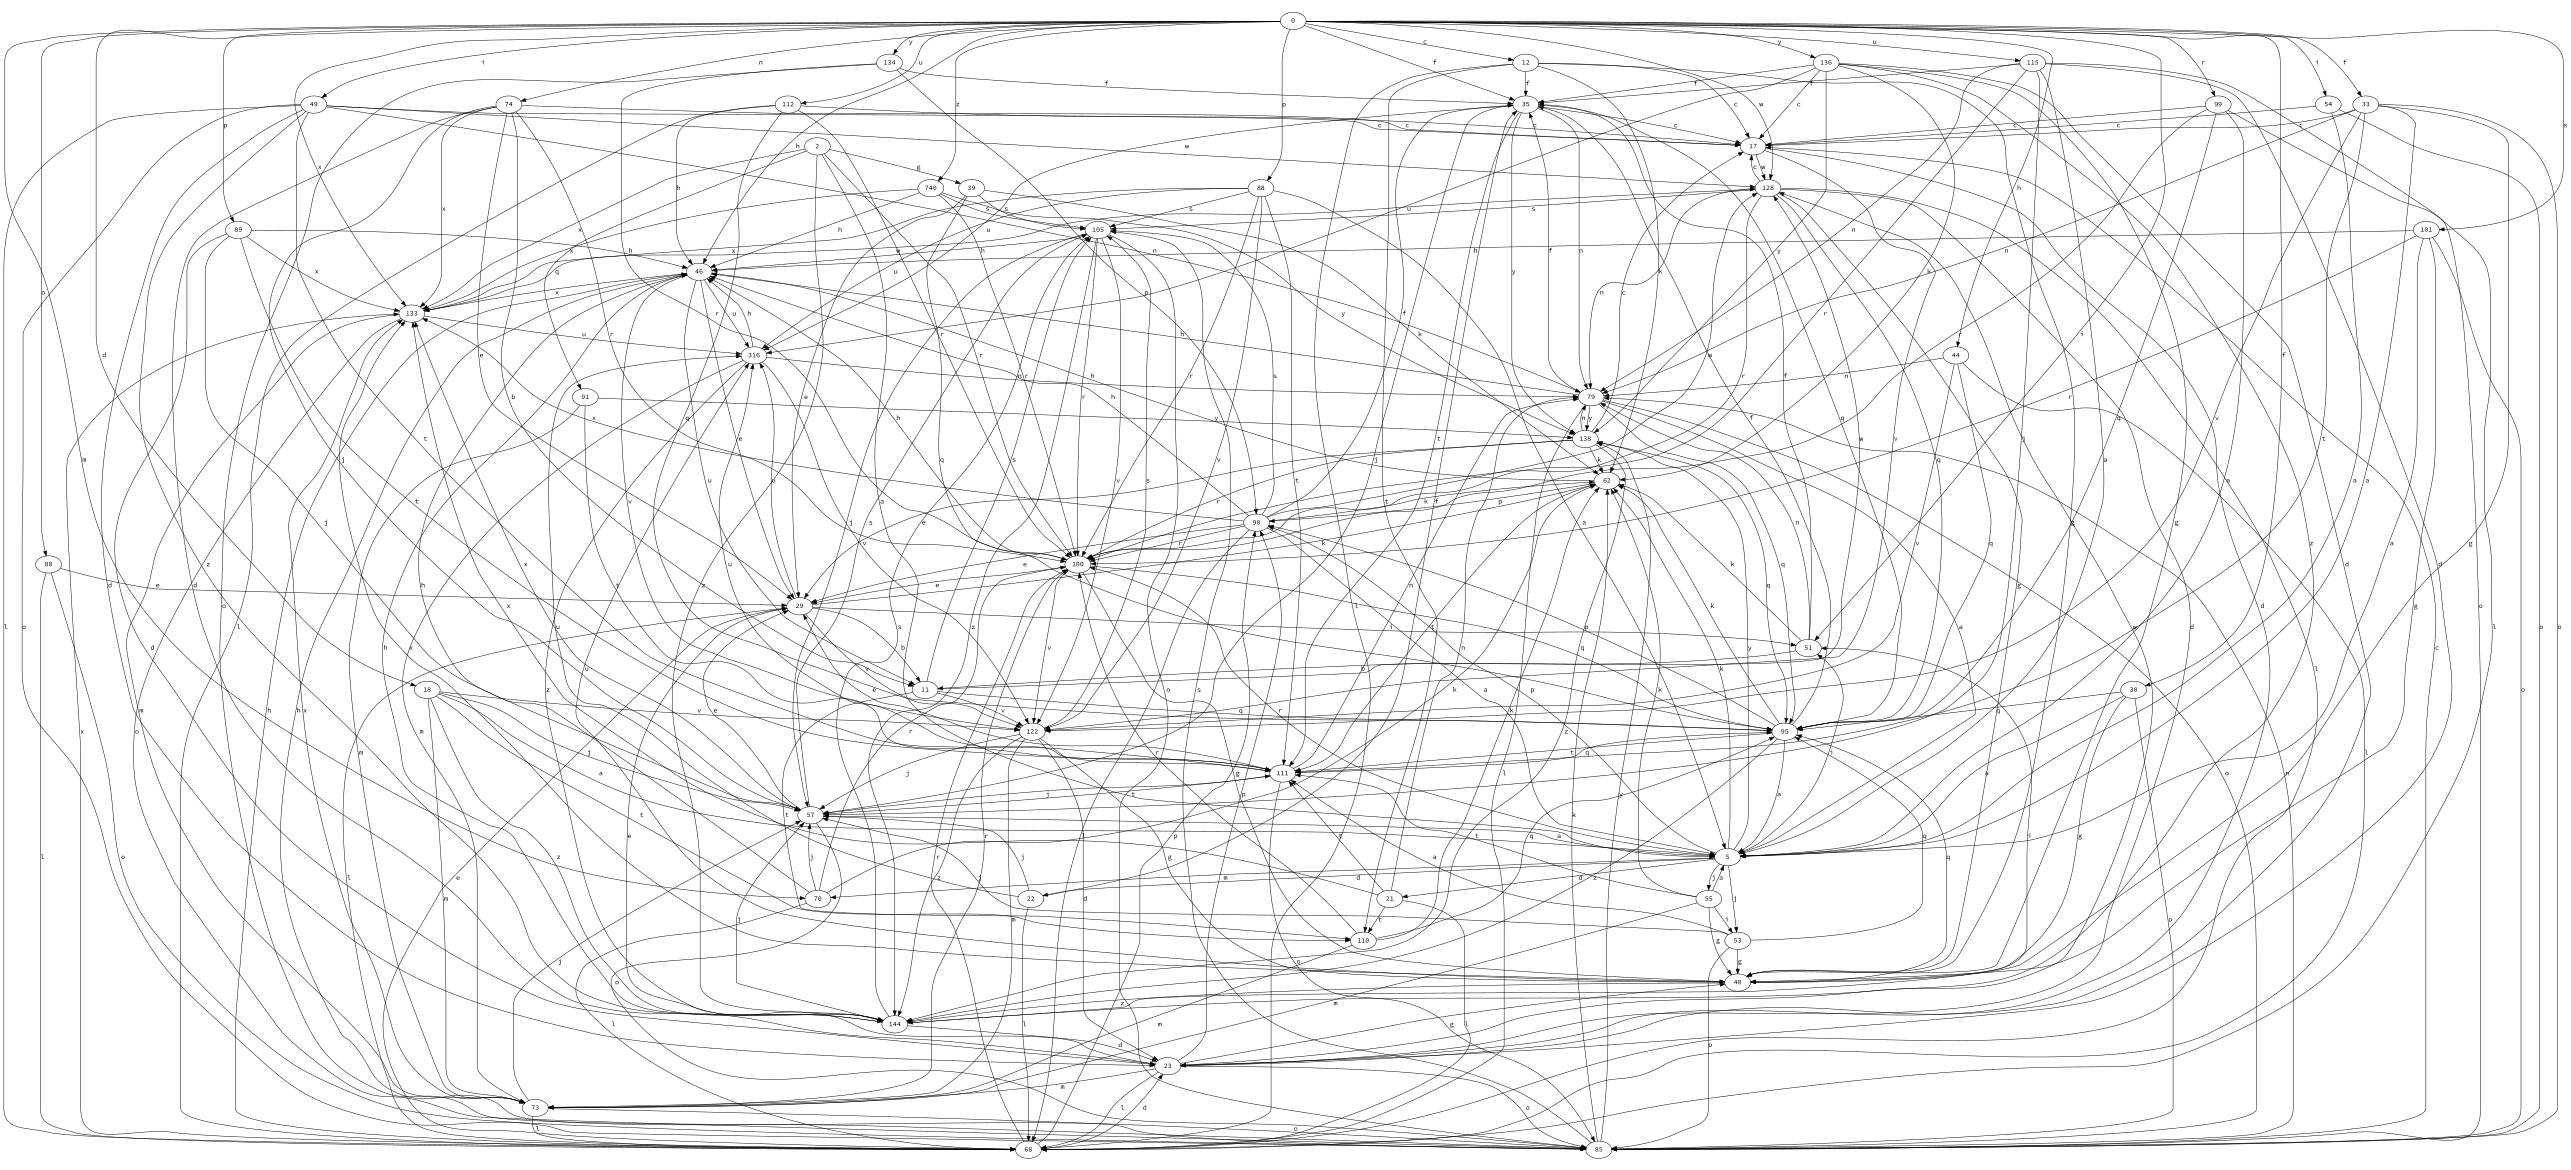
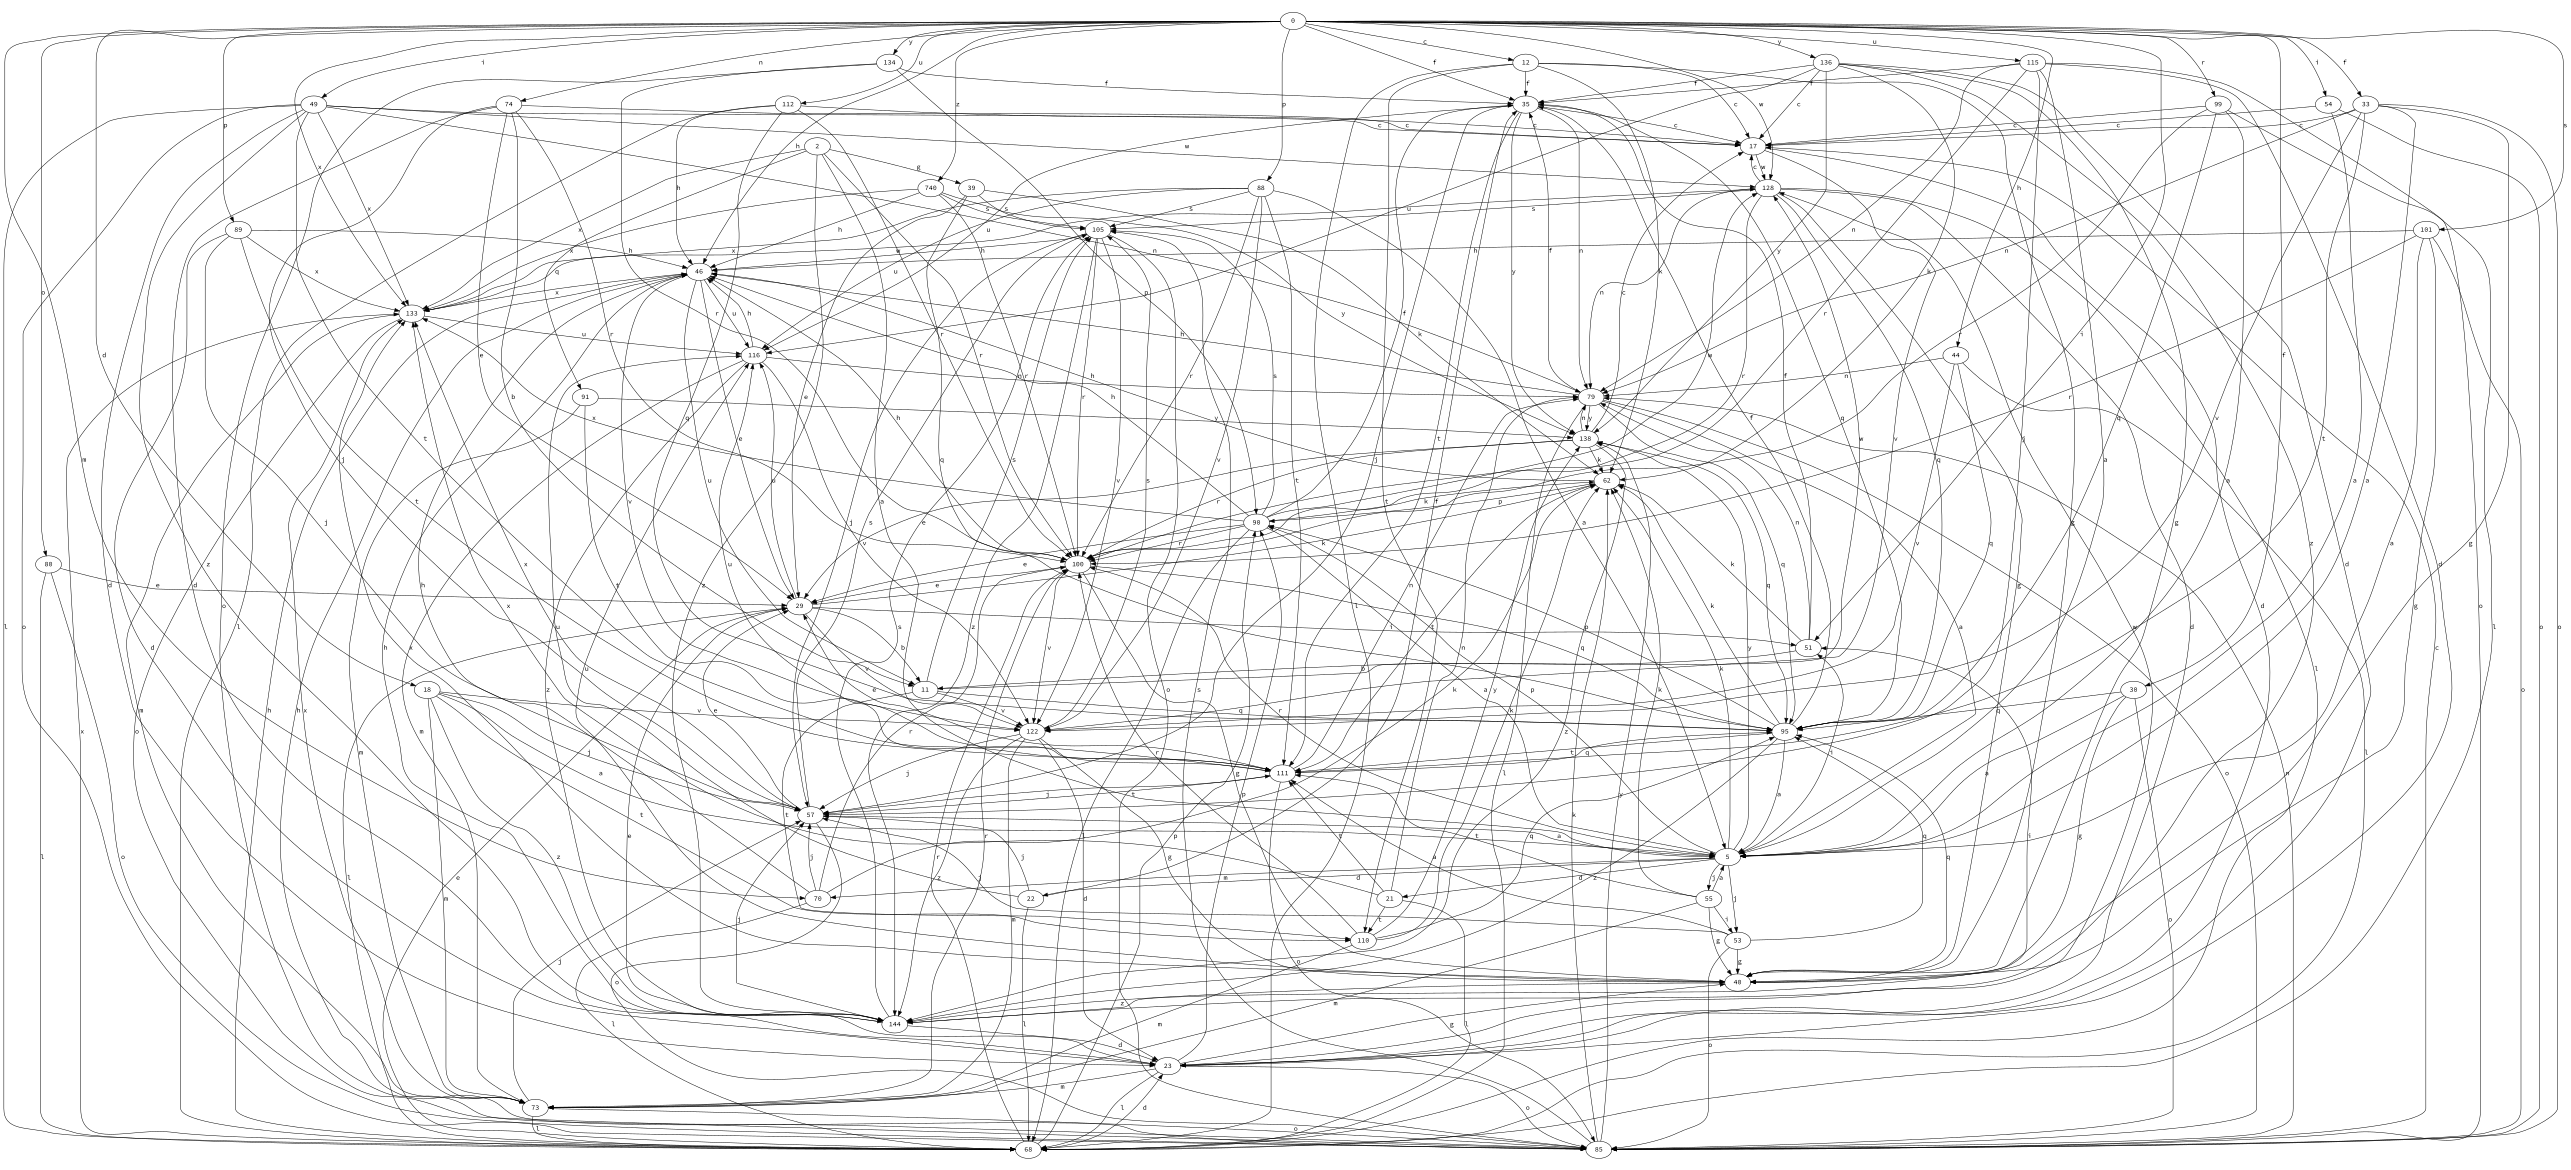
edge "74" -> "133": now "49" -> "133"
node "316": label "316" -> "116"
edge "110" -> "138": added, label "y"
